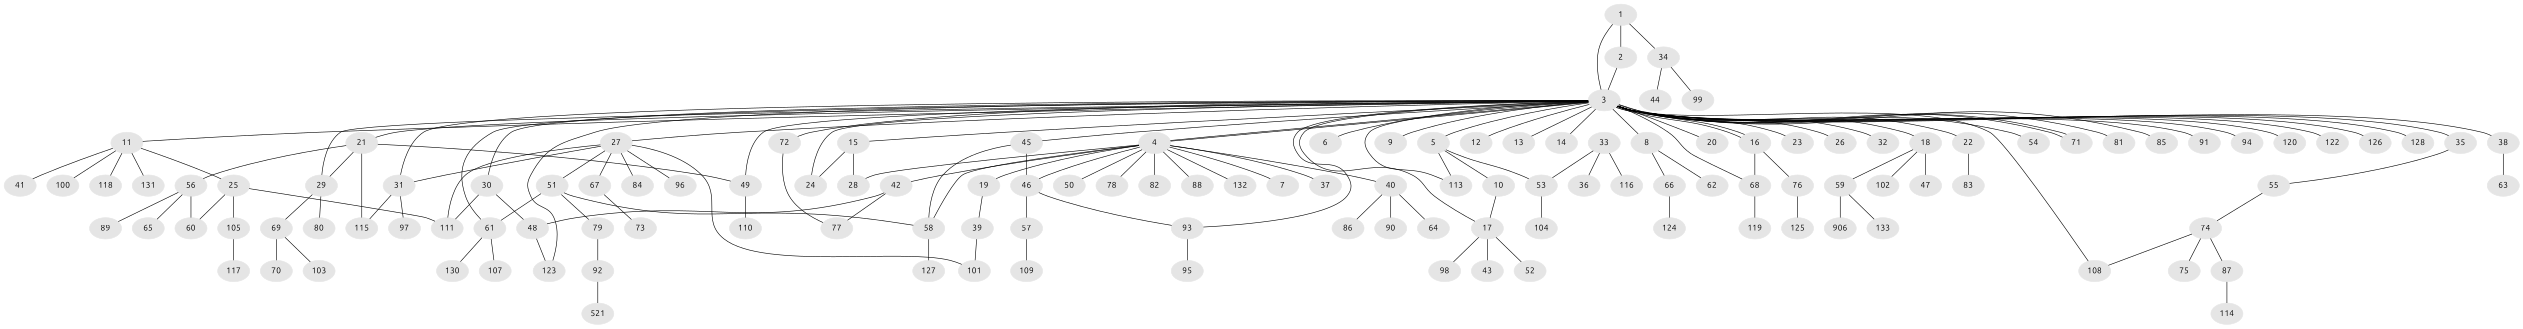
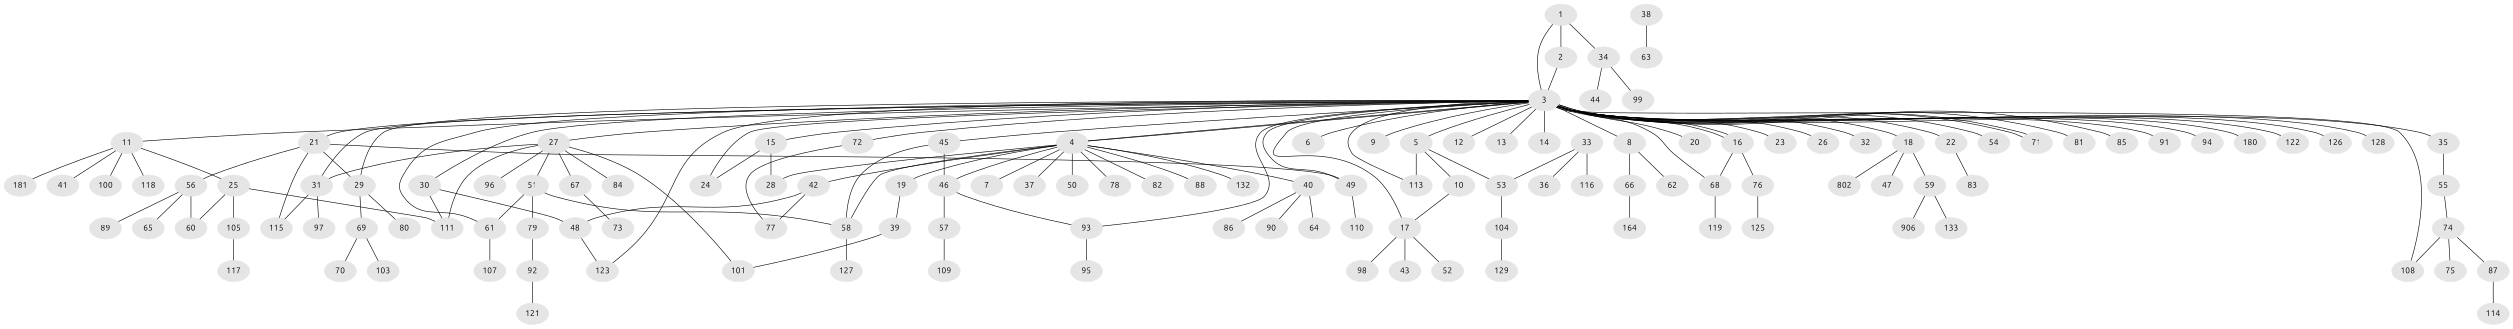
edge "3" -- "38": removed
node "120": label "120" -> "180"
node "131": label "131" -> "181"
node "102": label "102" -> "802"
node "124": label "124" -> "164"
node "130": removed
node "129": added
node "521": label "521" -> "121"
